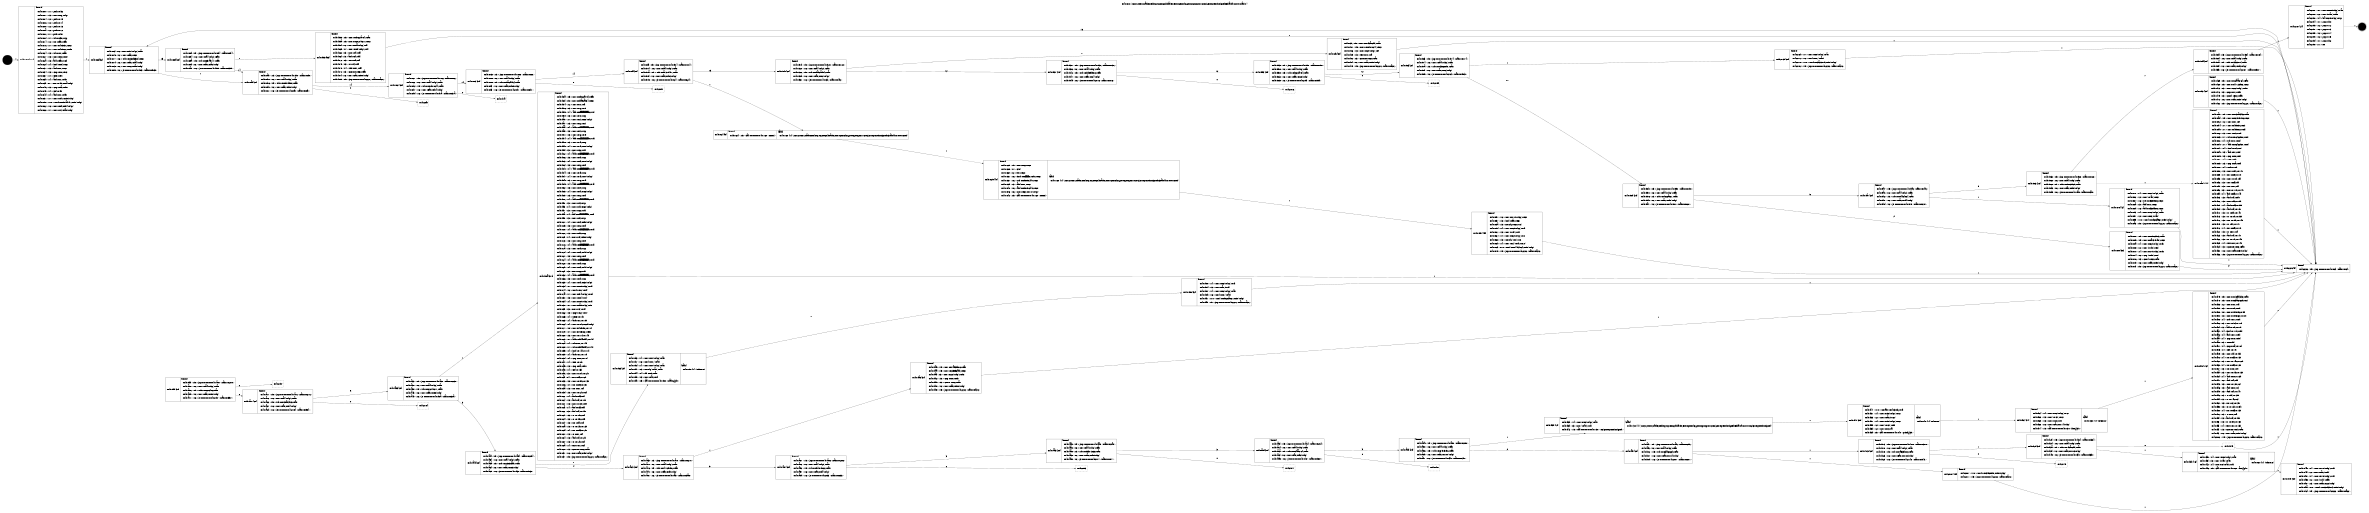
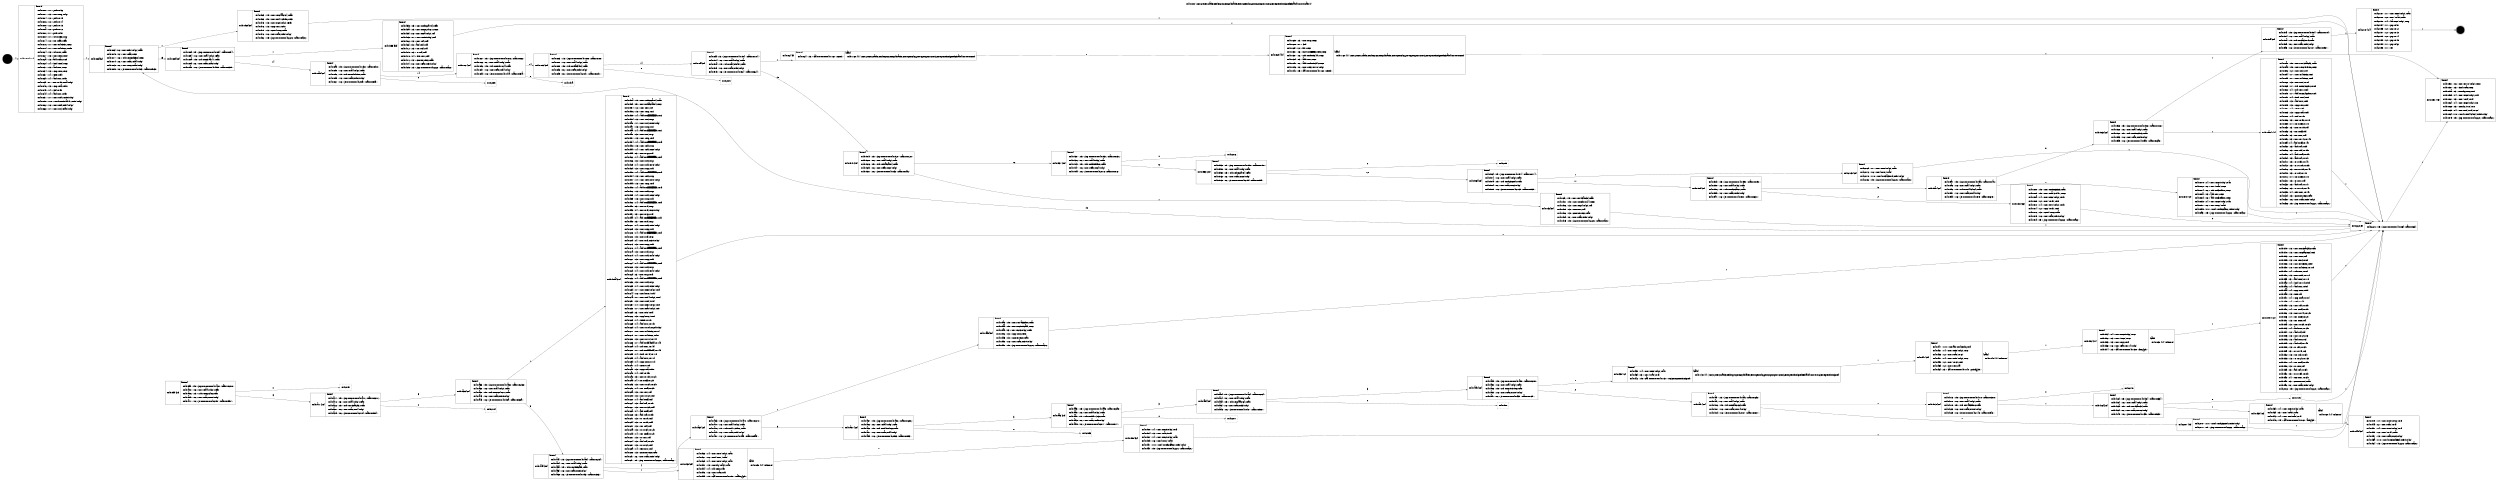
edge "0x40186f [32]" -> "0x4018ab [28]": now "0x40186f [32]" -> "0x401d69 [30]"
edge "0x401e51 [45]" -> "0x40222c [5]": reversed
